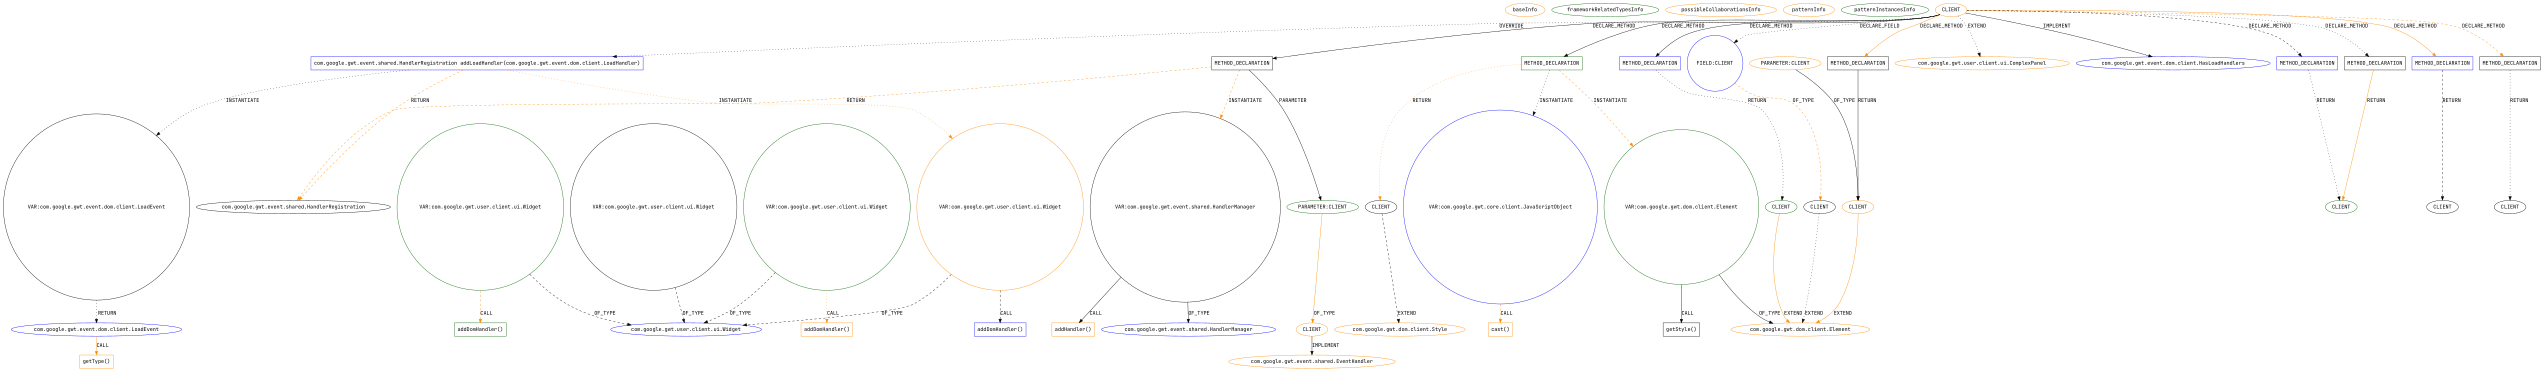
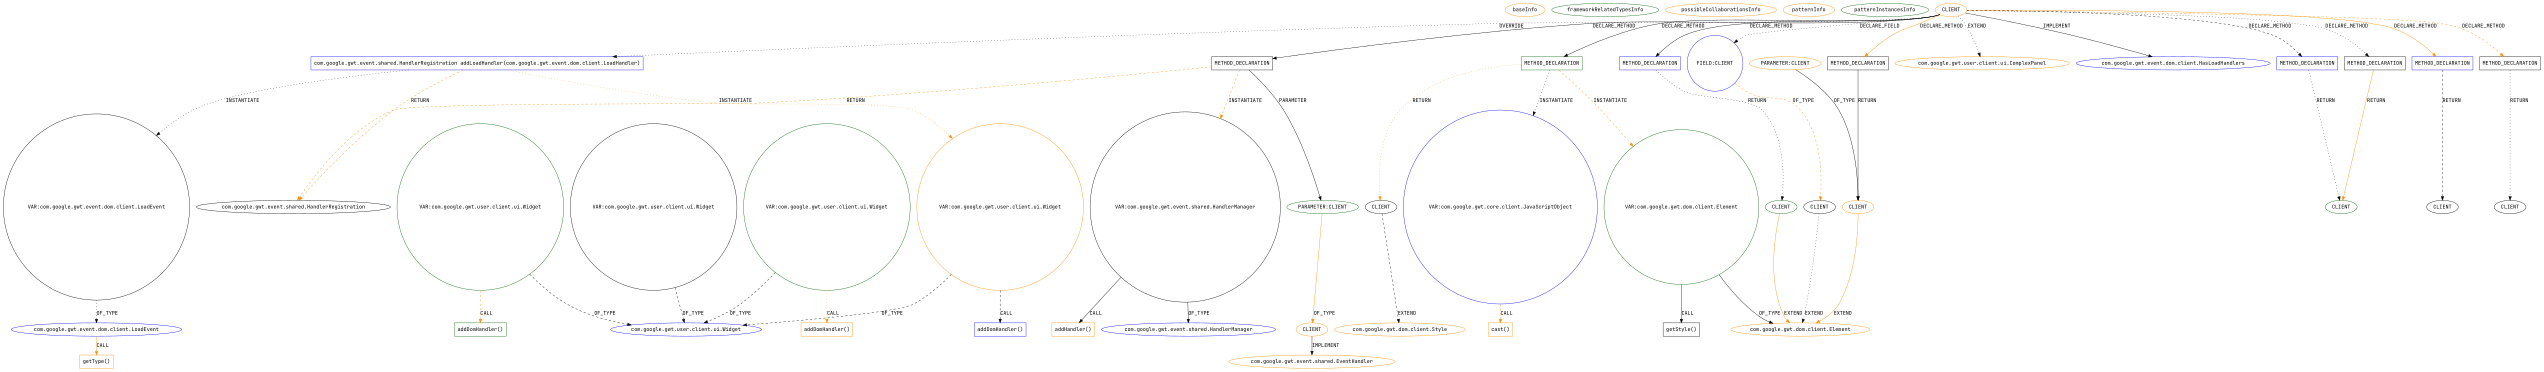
edge "VAR:com.google.gwt.event.dom.client.LoadEvent" -> "com.google.gwt.event.dom.client.LoadEvent": label "RETURN" -> "OF_TYPE"
